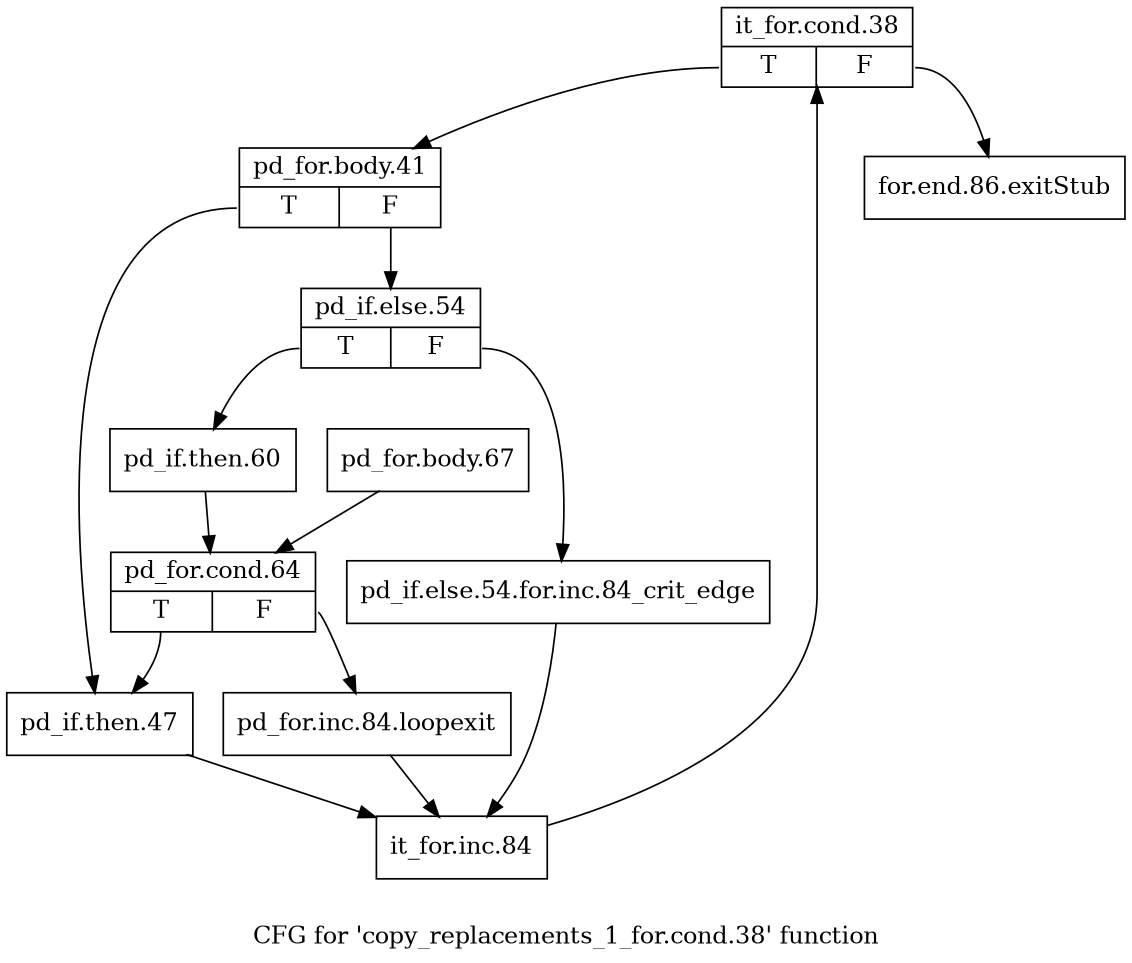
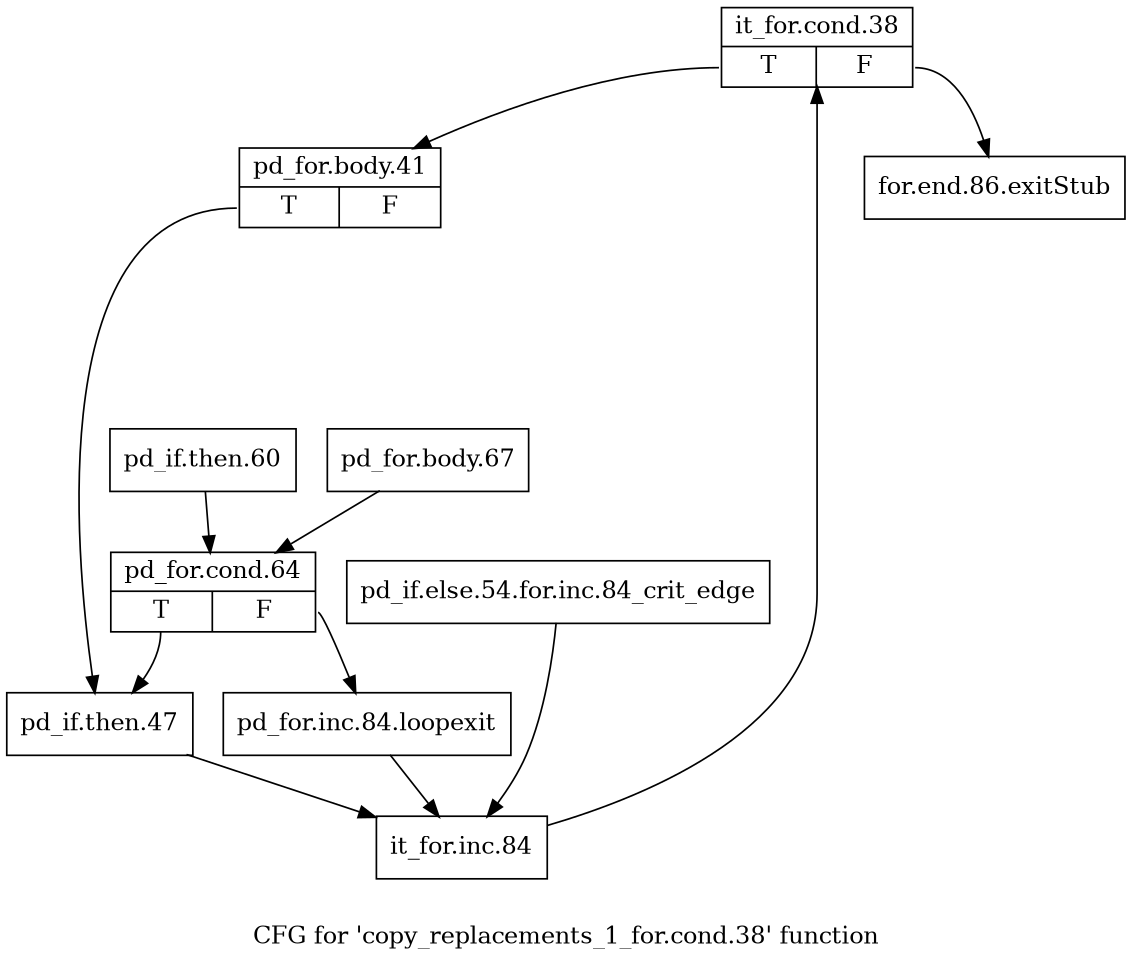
node "pd_if.else.54": removed
